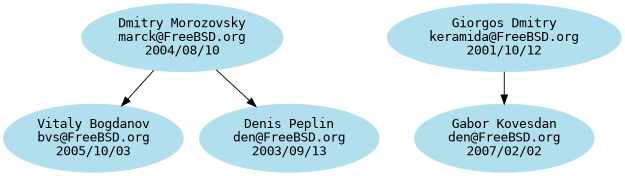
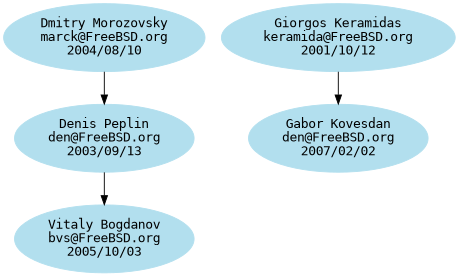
node "Giorgos Dmitry keramida@FreeBSD.org 2001/10/12": label "Giorgos Dmitry keramida@FreeBSD.org 2001/10/12" -> "Giorgos Keramidas keramida@FreeBSD.org 2001/10/12"
edge "Dmitry Morozovsky marck@FreeBSD.org 2004/08/10" -> "Vitaly Bogdanov bvs@FreeBSD.org 2005/10/03": now "Denis Peplin den@FreeBSD.org 2003/09/13" -> "Vitaly Bogdanov bvs@FreeBSD.org 2005/10/03"
